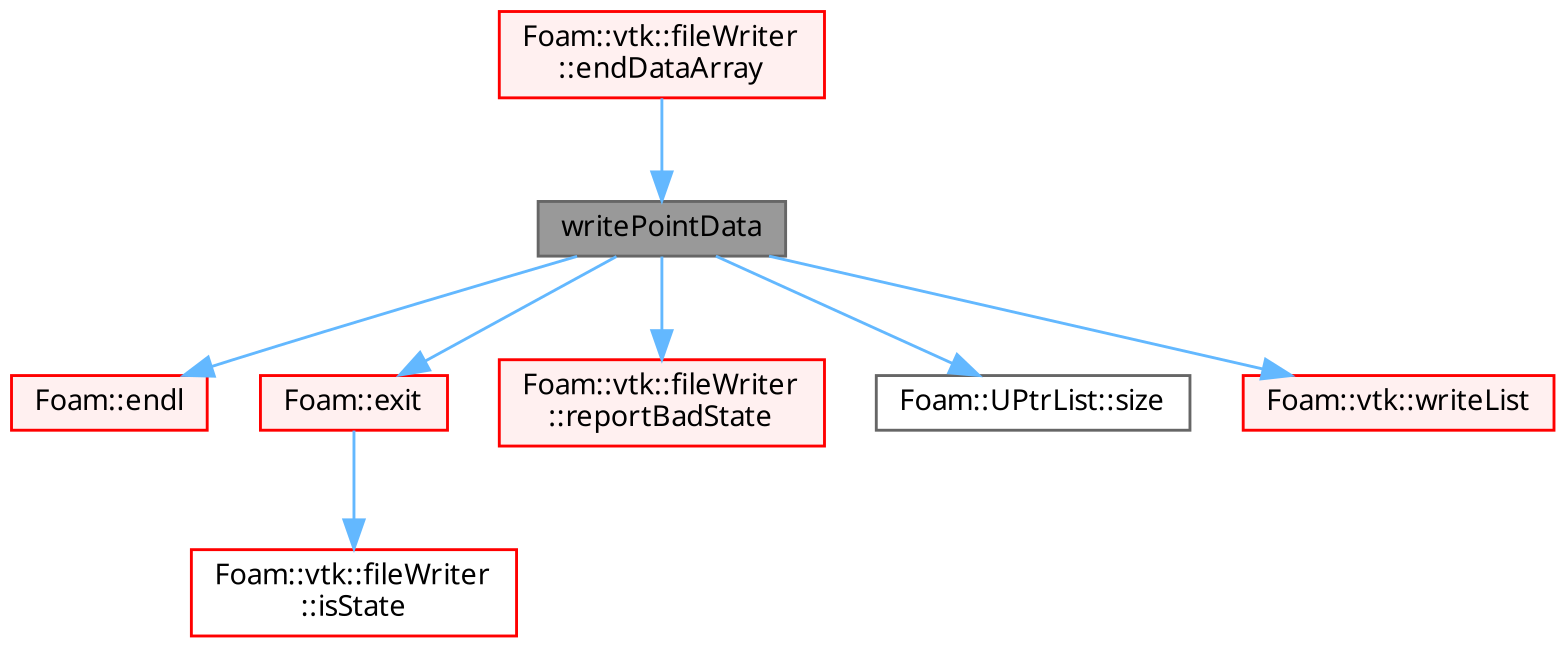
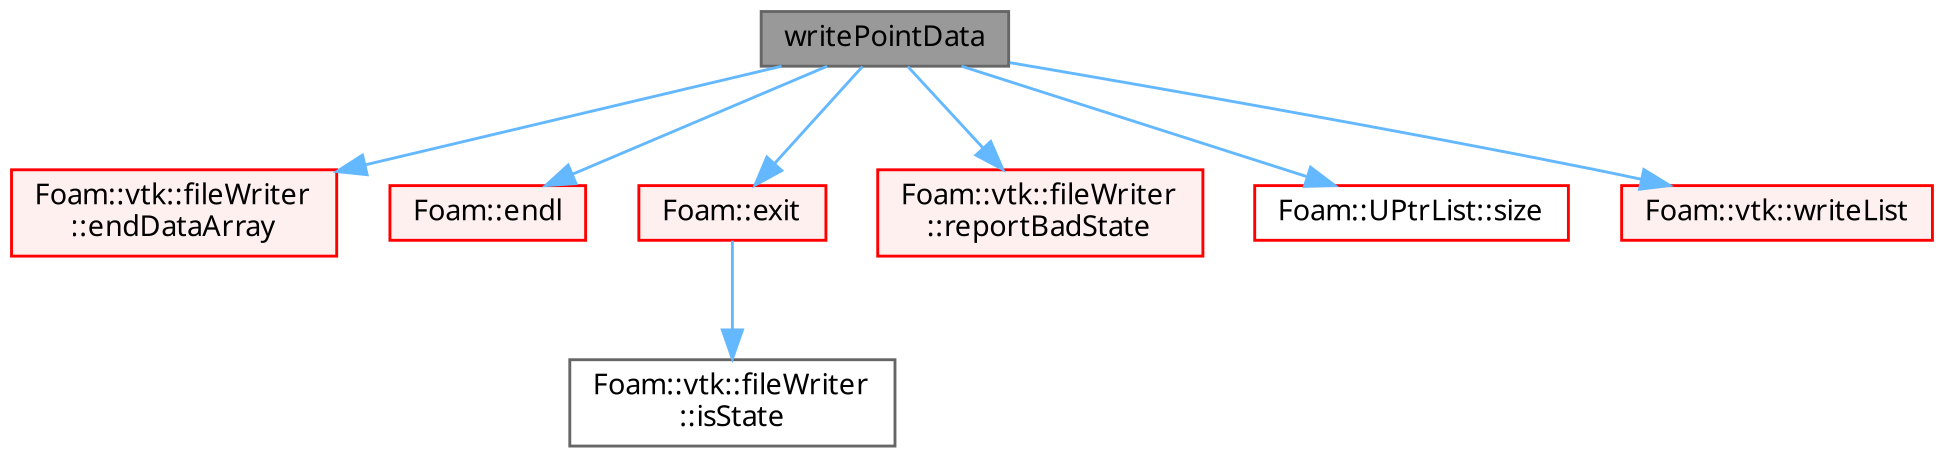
edge "Foam::vtk::fileWriter ::endDataArray" -> "writePointData": reversed
node "Foam::UPtrList::size": color grey40 -> red
node "Foam::vtk::fileWriter ::isState": color red -> grey40
